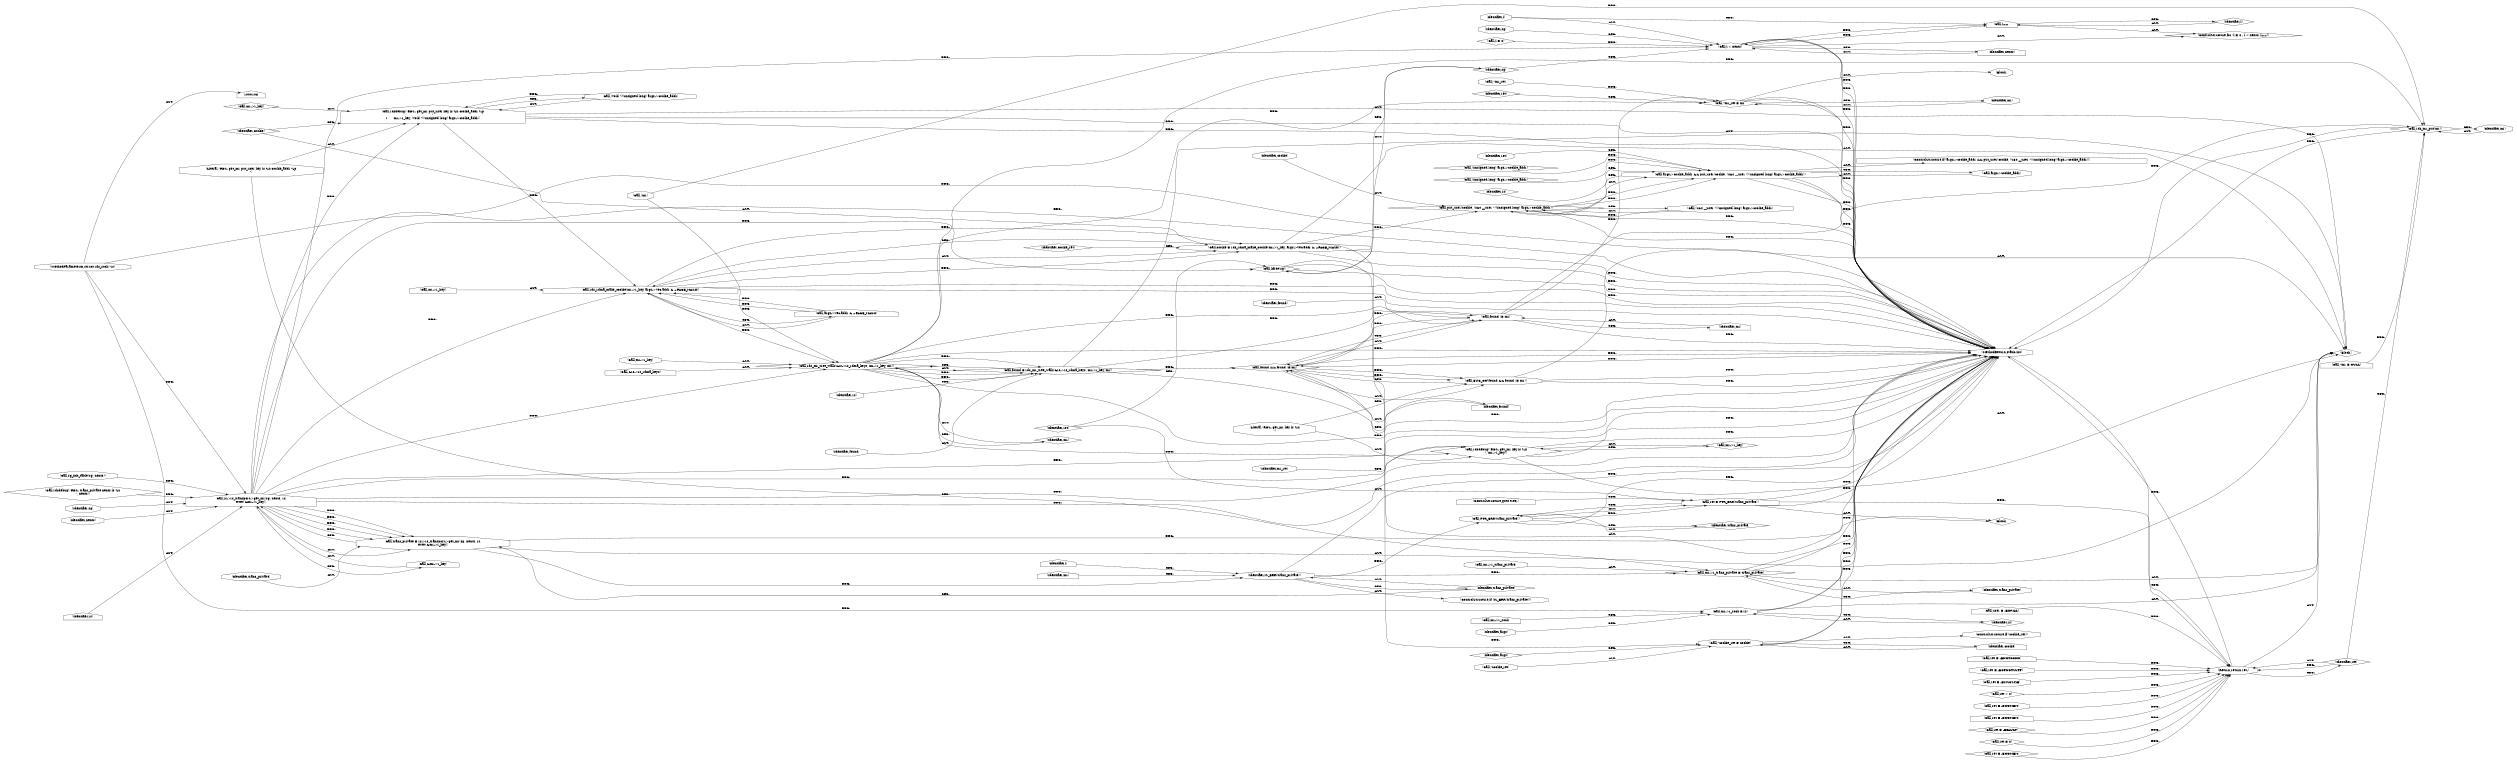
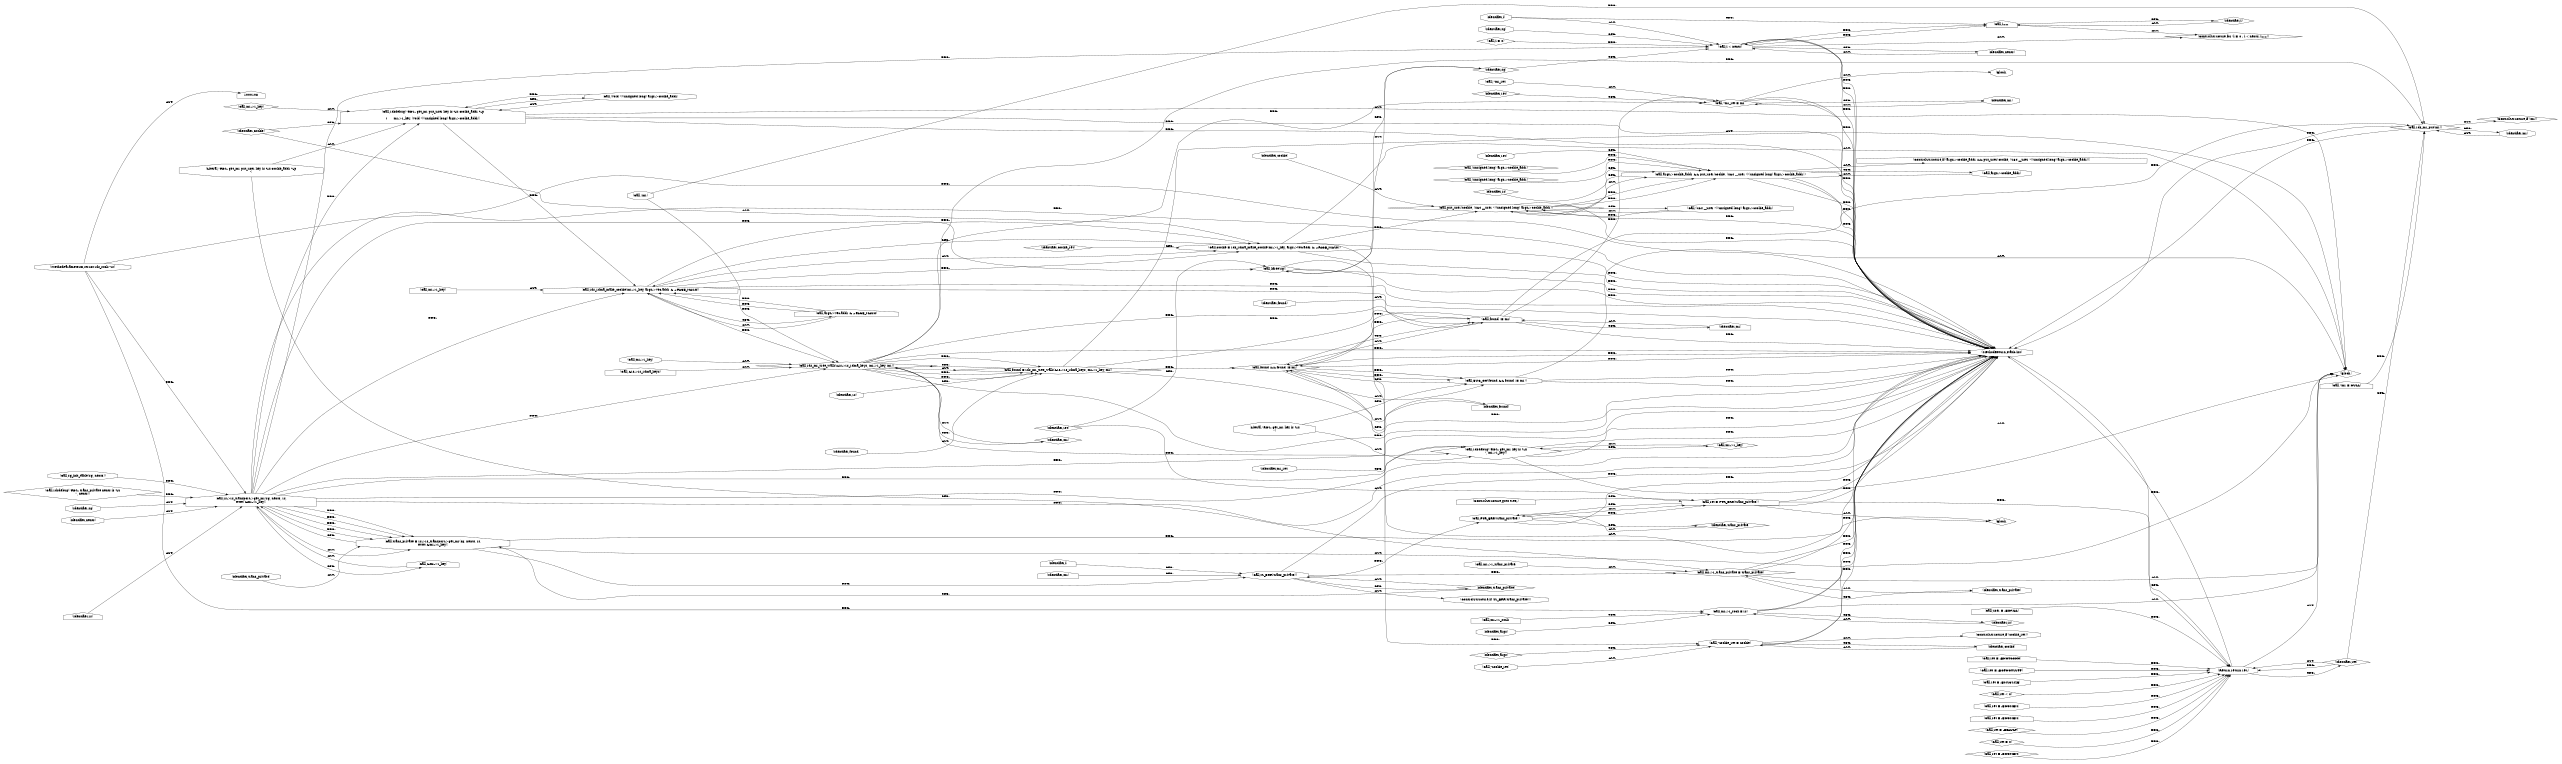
edge "(Call,*mr_ret)" -> "(Call,*mr_ret = mr)": label "DDG: " -> "AST: "
node "(ControlStructure,if (mr))": added
node "(Identifier,IS_ERR(trans_private))": label "(Identifier,IS_ERR(trans_private))" -> "(Call,IS_ERR(trans_private))"
